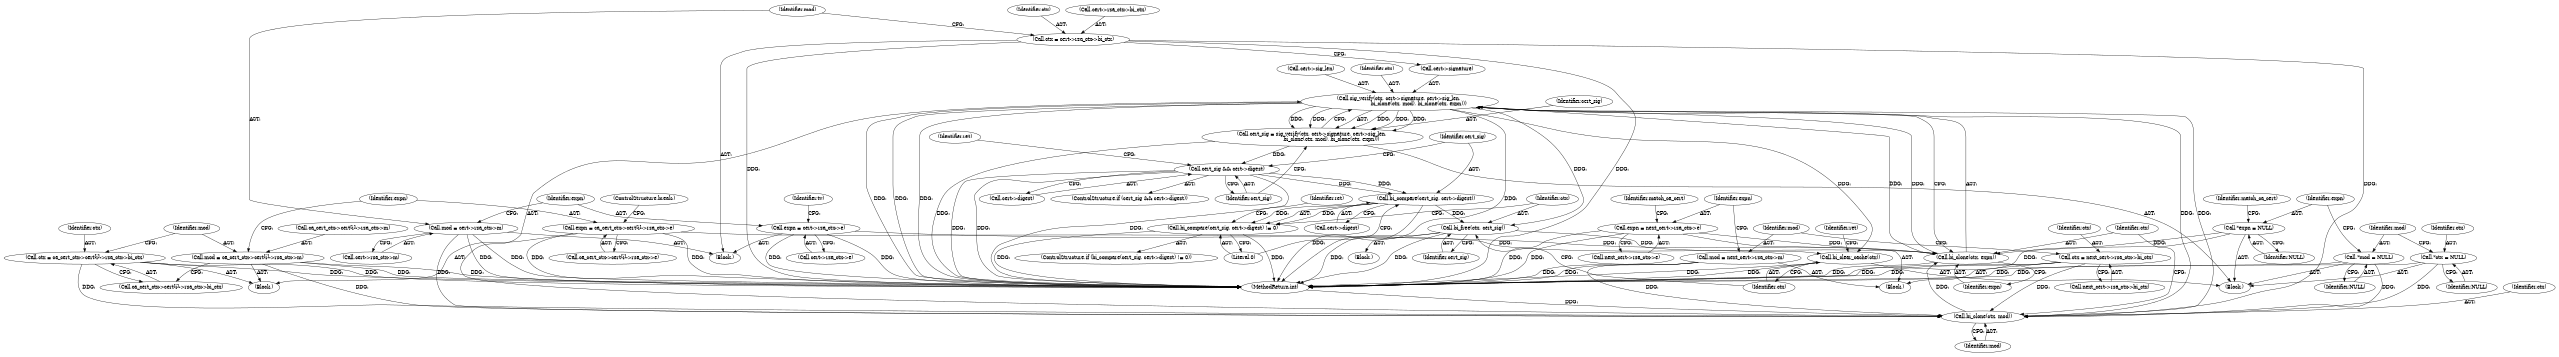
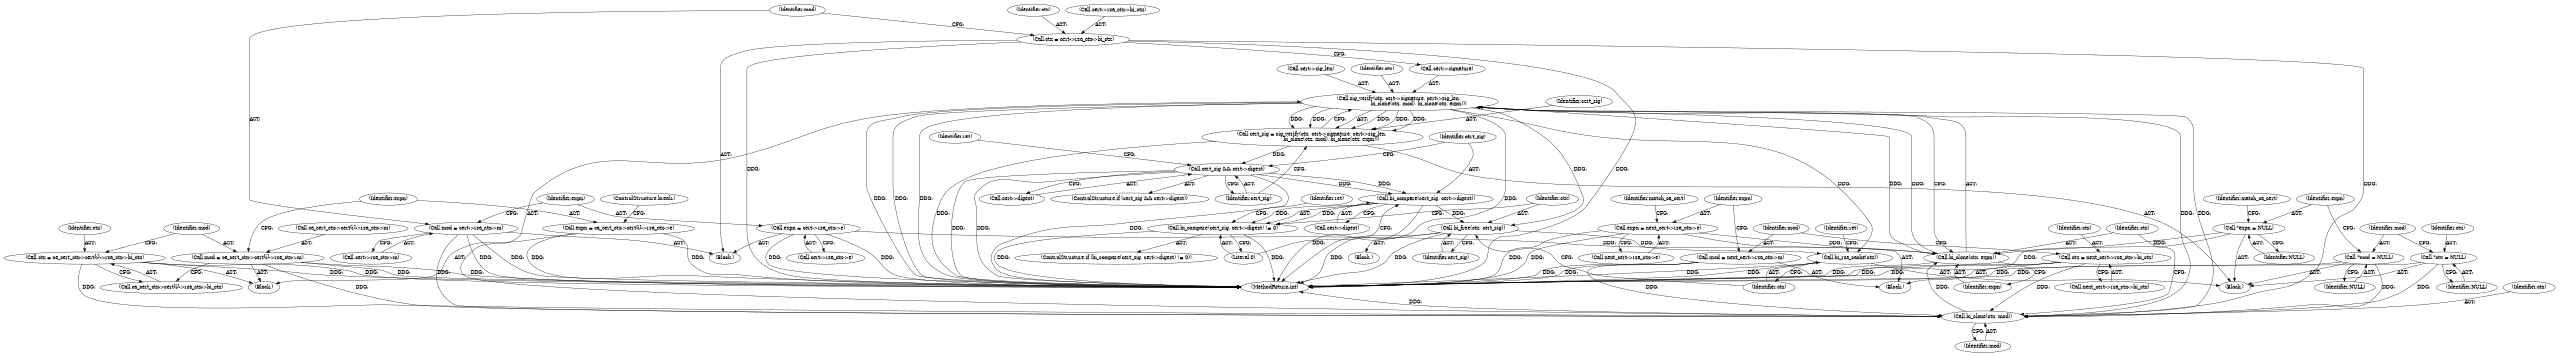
node "(Identifier,tv)": removed
edge "(Call,expn = ca_cert_ctx->cert[i]->rsa_ctx->e)" -> "(Call,bi_clone(ctx, expn))": removed, label "DDG:"
node "(Call,ca_cert_ctx->cert[i]->rsa_ctx->e)": removed
node "(Call,bi_clear_cache(ctx))": label "(Call,bi_clear_cache(ctx))" -> "(Call,bi_rsa_cache(ctx))"
edge "(MethodReturn,int)" -> "(Call,bi_clone(ctx, mod))": reversed
